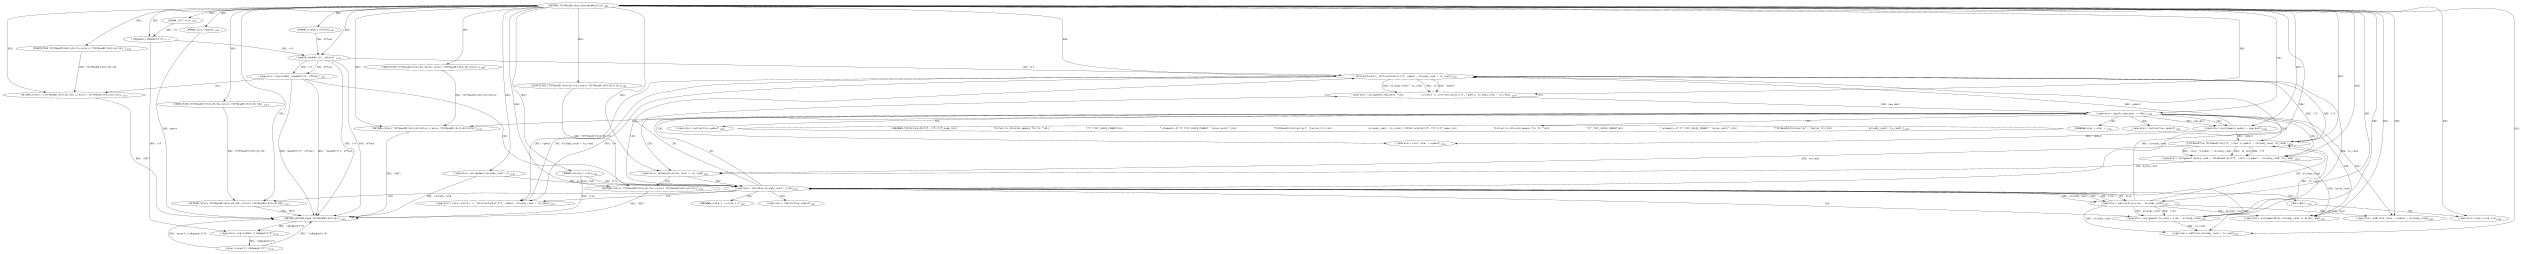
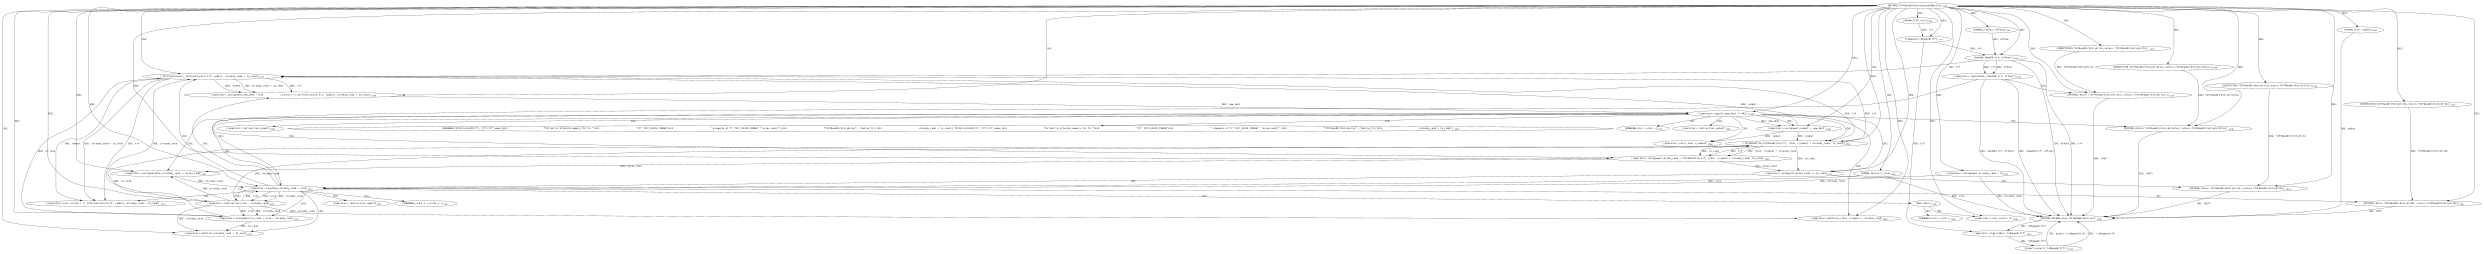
edge "(<operator>.assignmentPlus,already_read += bytes_read)" -> "(<operator>.lessThan,already_read < size)": added, label "DDG: already_read"
node "(UNKNOWN,void *,void *)": added
